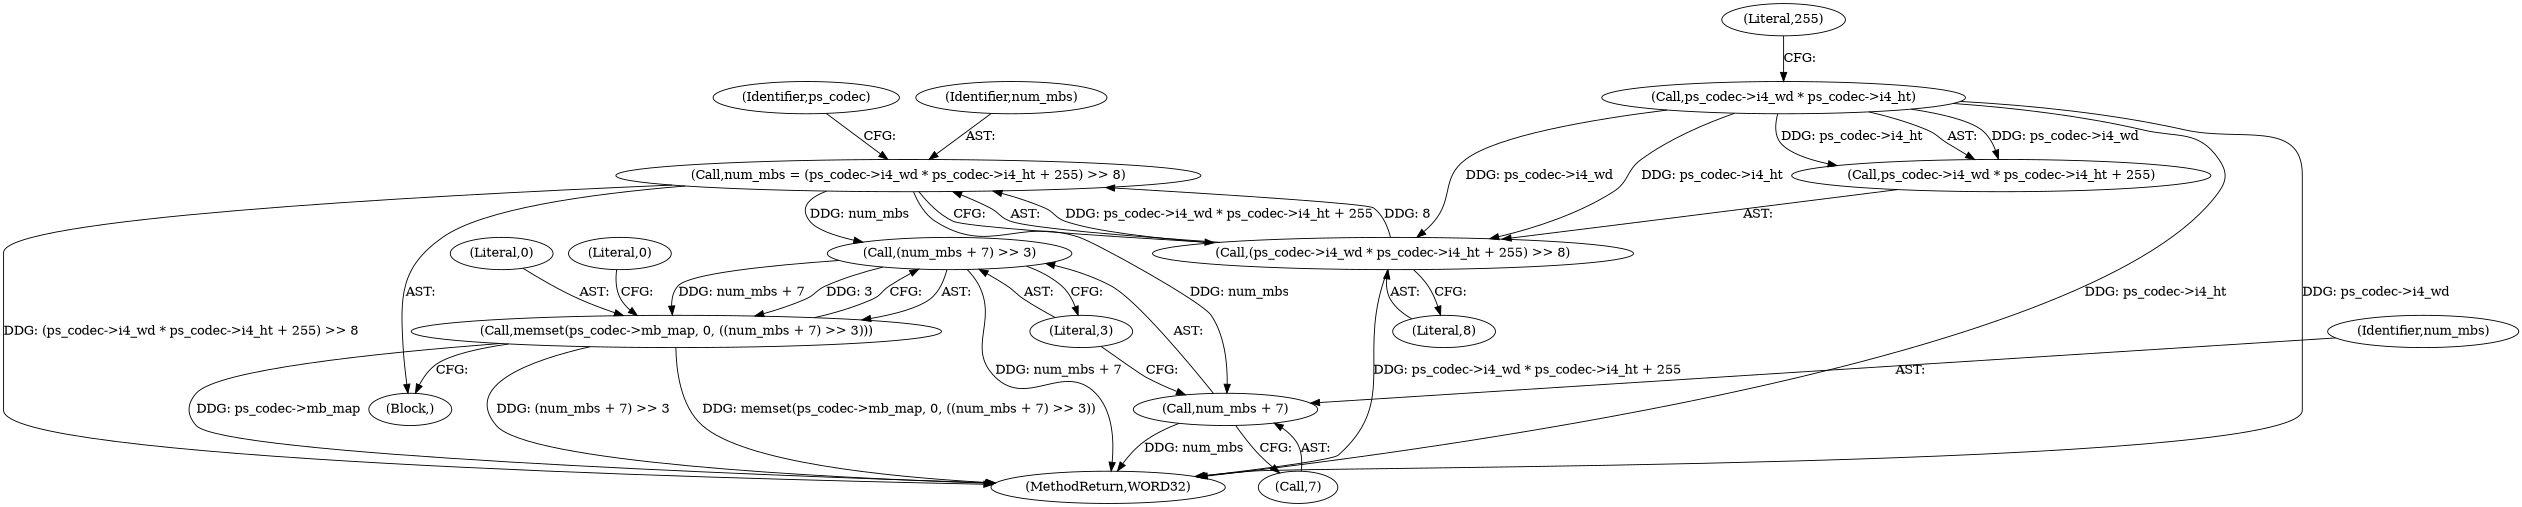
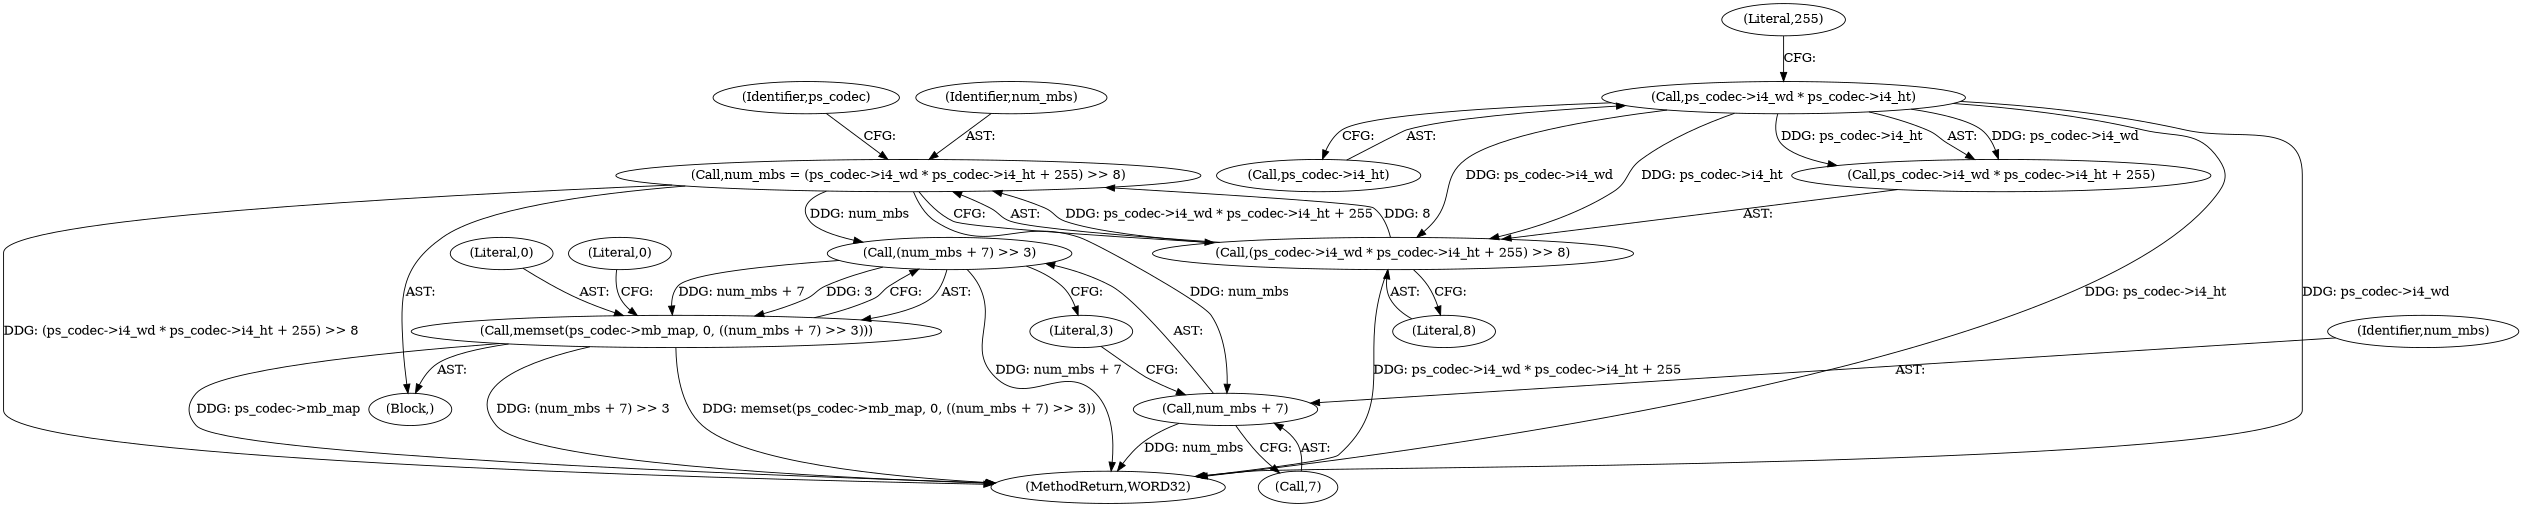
node "(Call,ps_codec->i4_ht)": added
edge "(Literal,3)" -> "(Call,(num_mbs + 7) >> 3)": removed, label "AST:"
edge "(Call,memset(ps_codec->mb_map, 0, ((num_mbs + 7) >> 3)))" -> "(Block,)": label "CFG: " -> "AST: "
